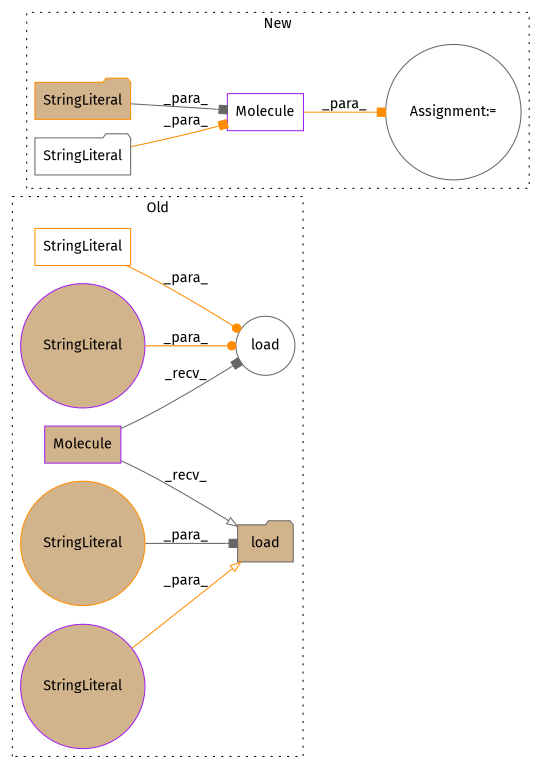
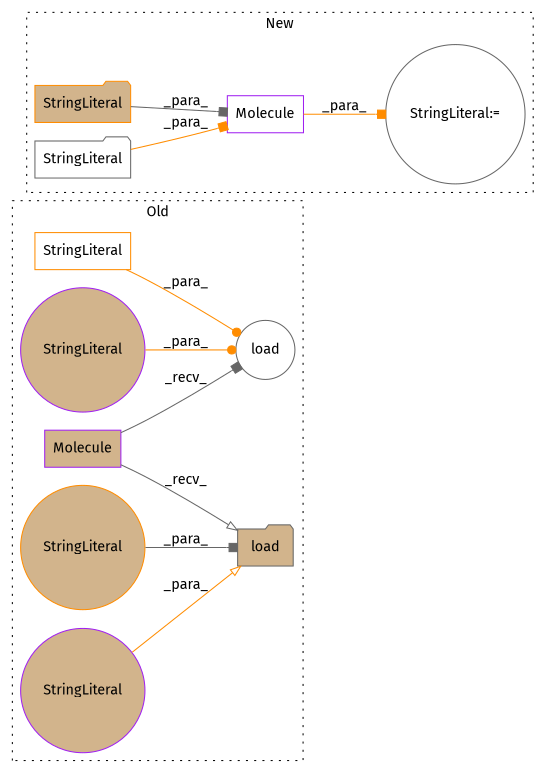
node "Assignment:=": label "Assignment:=" -> "StringLiteral:="
